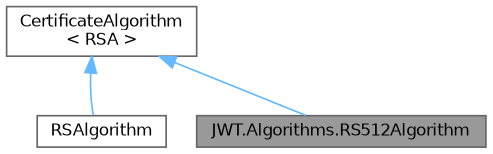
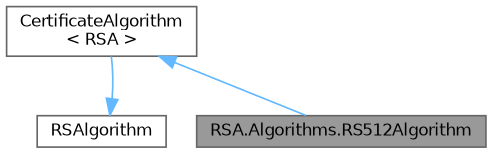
edge "RSAlgorithm" -> "CertificateAlgorithm < RSA >": reversed
node "JWT.Algorithms.RS512Algorithm": label "JWT.Algorithms.RS512Algorithm" -> "RSA.Algorithms.RS512Algorithm"
